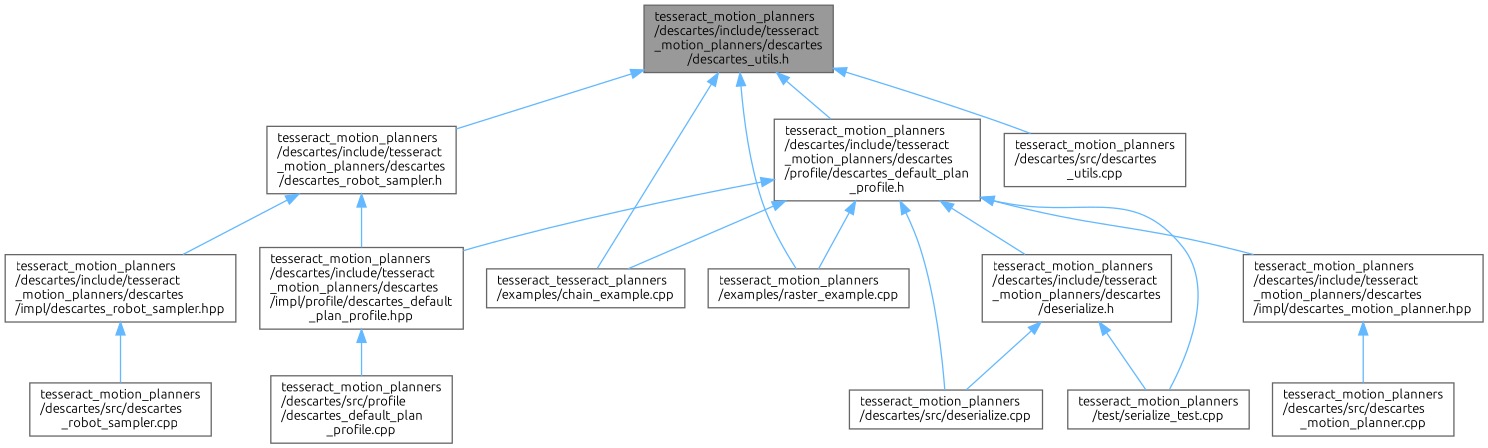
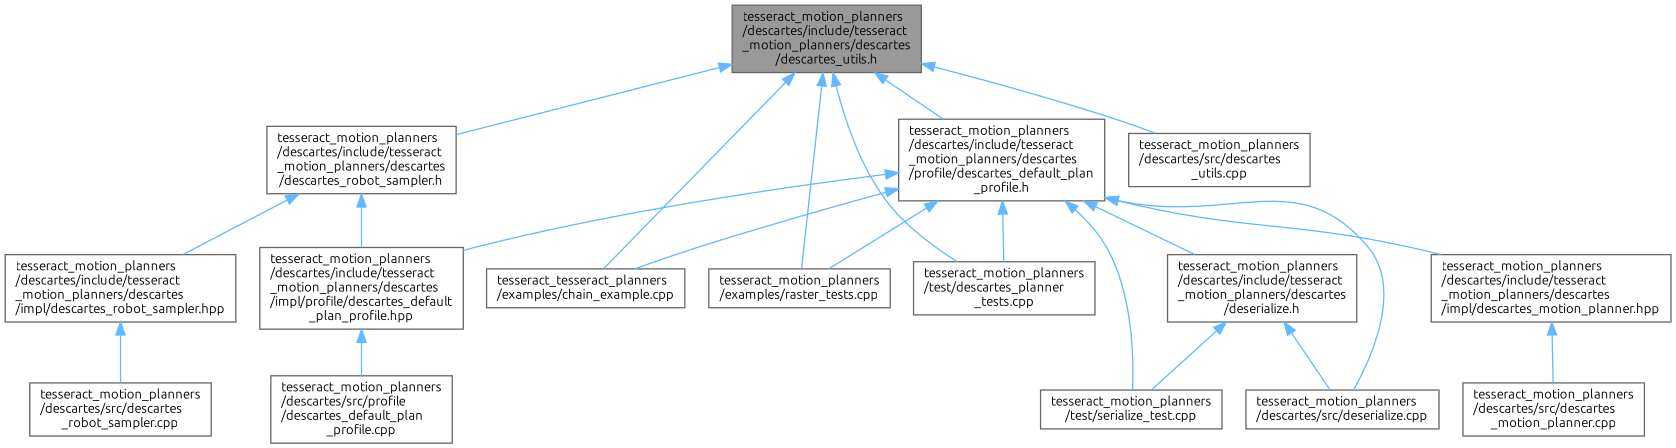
node "tesseract_motion_planners /examples/raster_example.cpp": label "tesseract_motion_planners /examples/raster_example.cpp" -> "tesseract_motion_planners /examples/raster_tests.cpp"
node "tesseract_motion_planners /test/descartes_planner _tests.cpp": added
